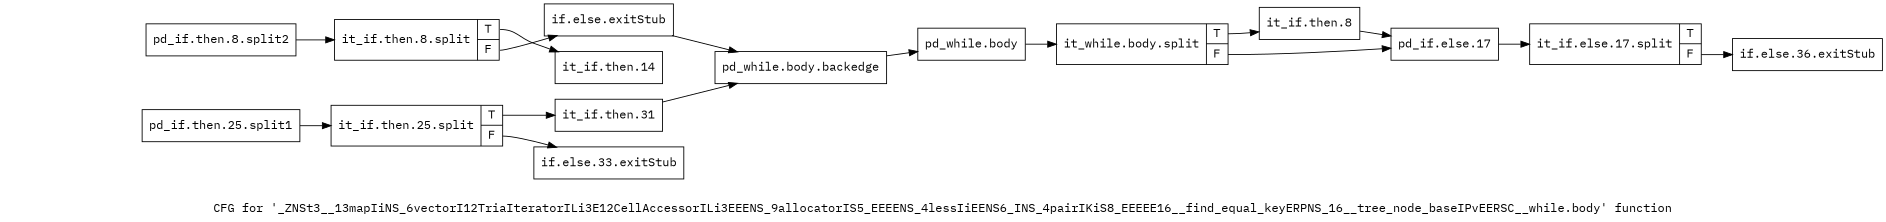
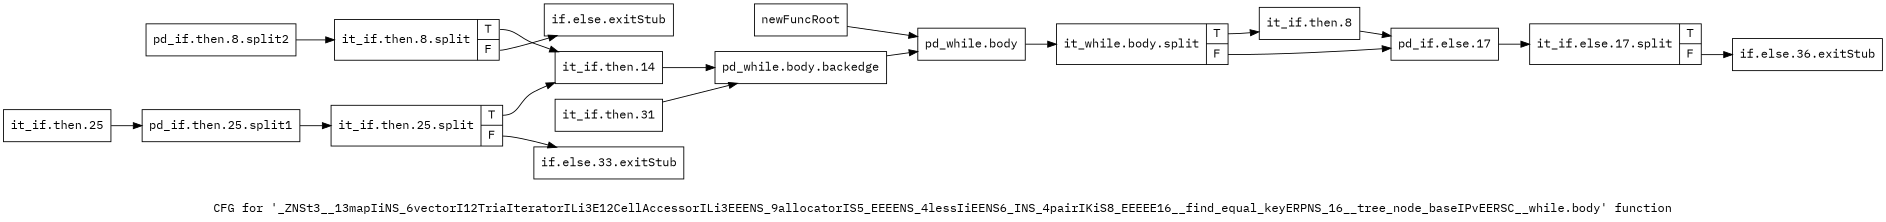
node "newFuncRoot": added
edge "if.else.exitStub" -> "pd_while.body.backedge": now "it_if.then.14" -> "pd_while.body.backedge"
edge "it_if.then.25.split" -> "it_if.then.31": now "it_if.then.25.split" -> "it_if.then.14"
node "it_if.then.25": added
